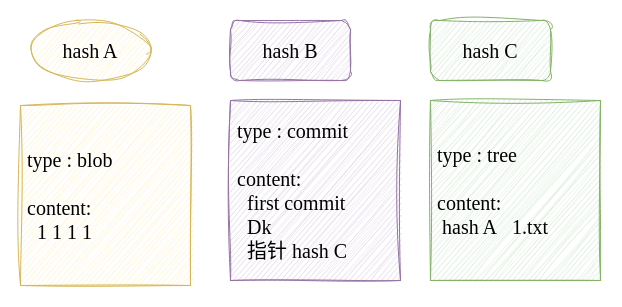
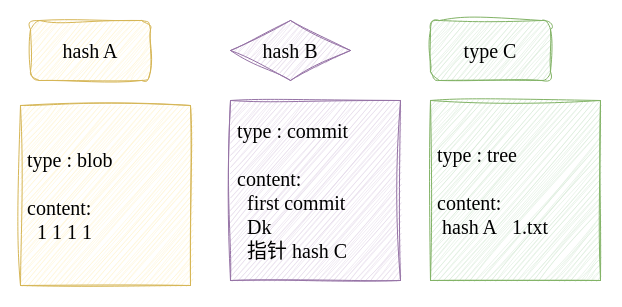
node "hash A": shape ellipse -> rounded rectangle
node "hash B": shape rounded rectangle -> diamond
node "hash C": label "hash C" -> "type C"
